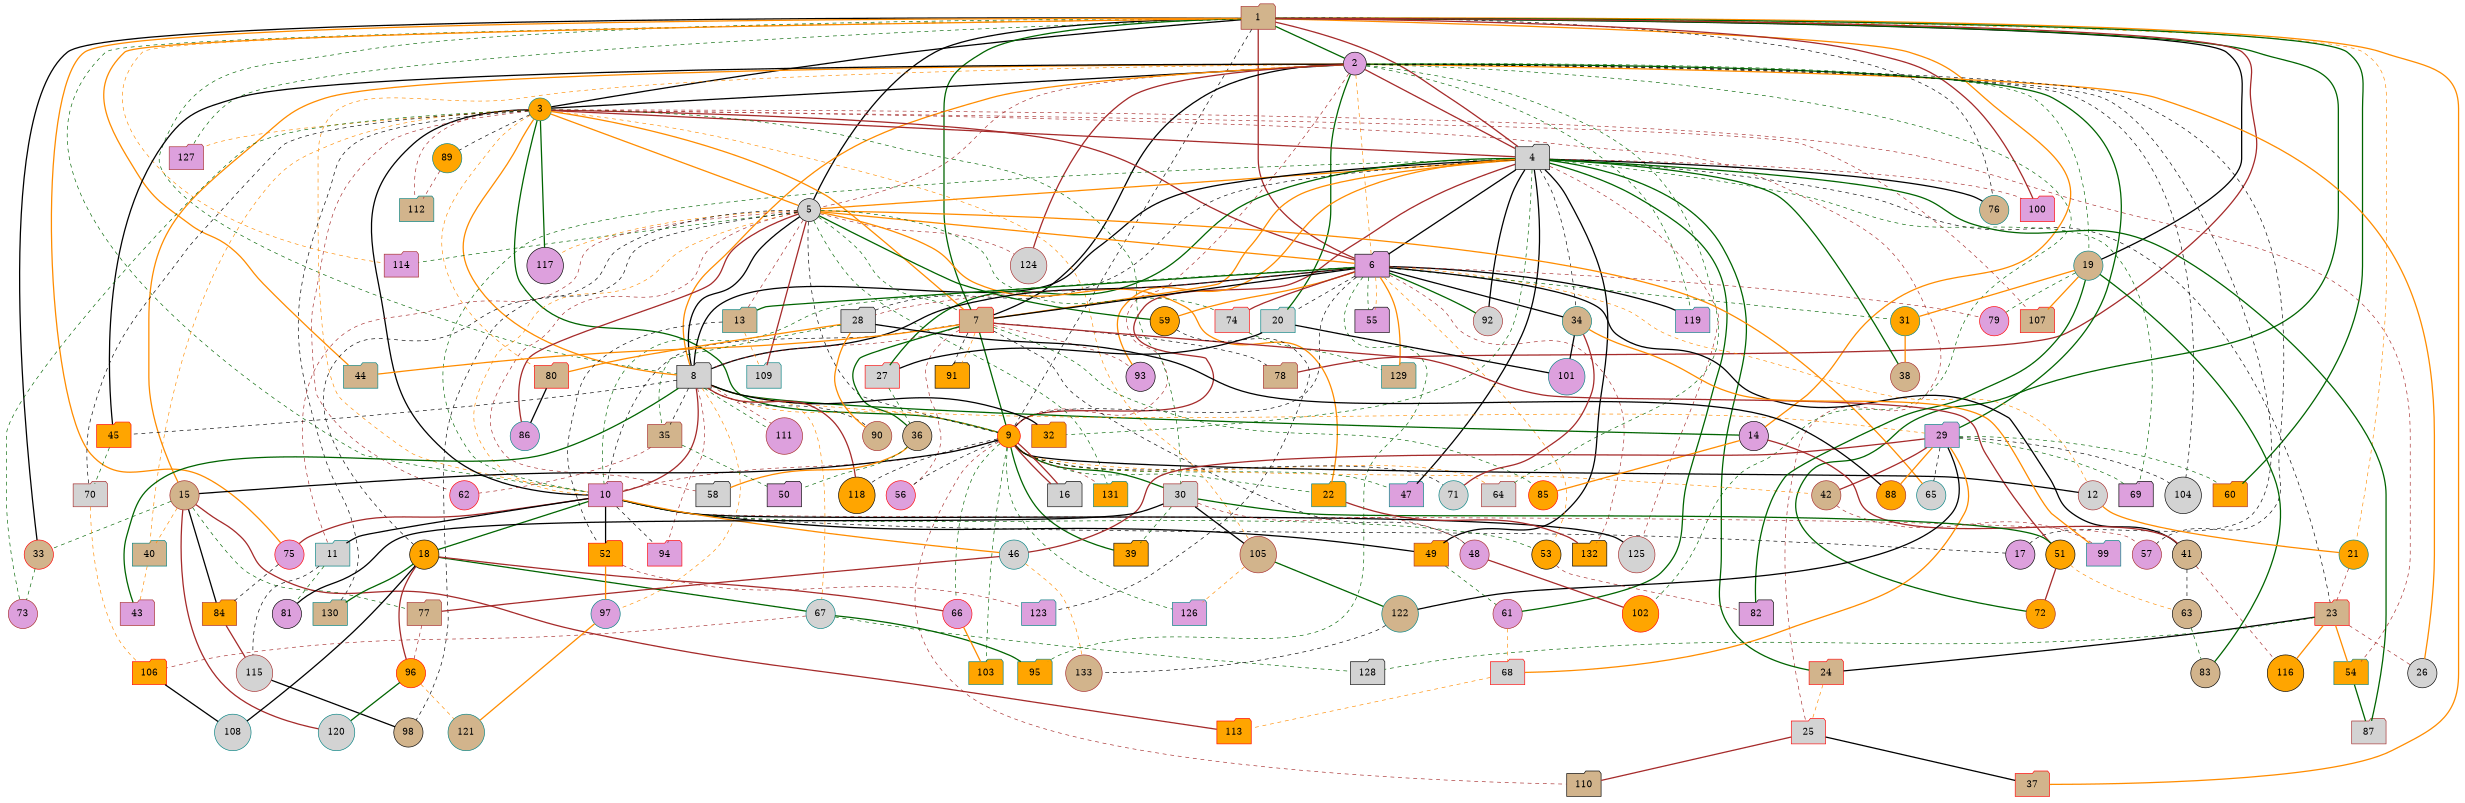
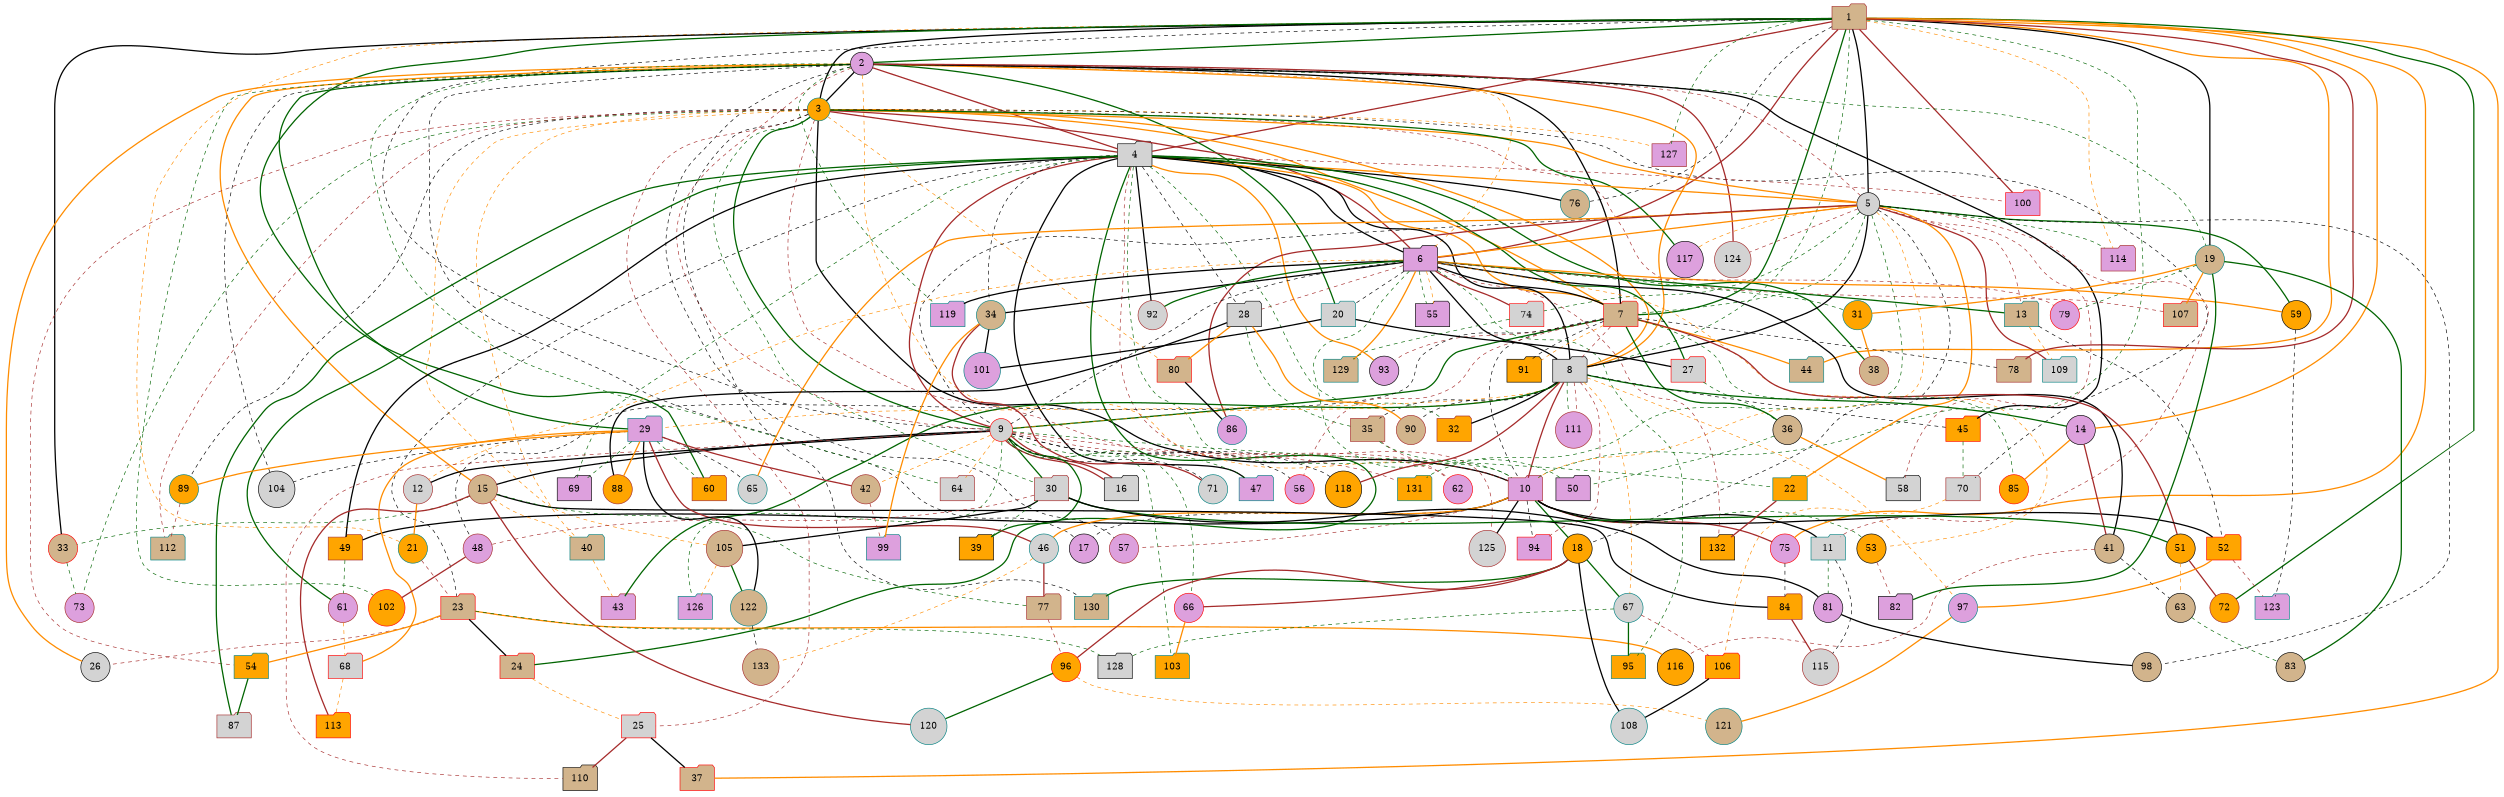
node "9": fillcolor orange -> lightgrey
edge "29" -- "89": added
edge "115" -- "98": now "81" -- "98"
